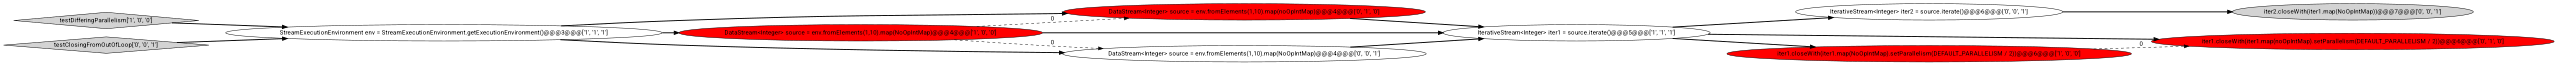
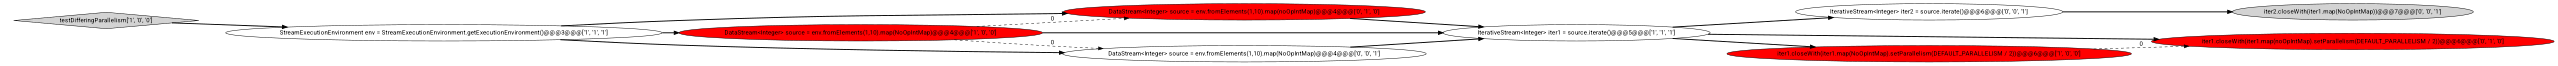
node "testClosingFromOutOfLoop['0', '0', '1']": removed
